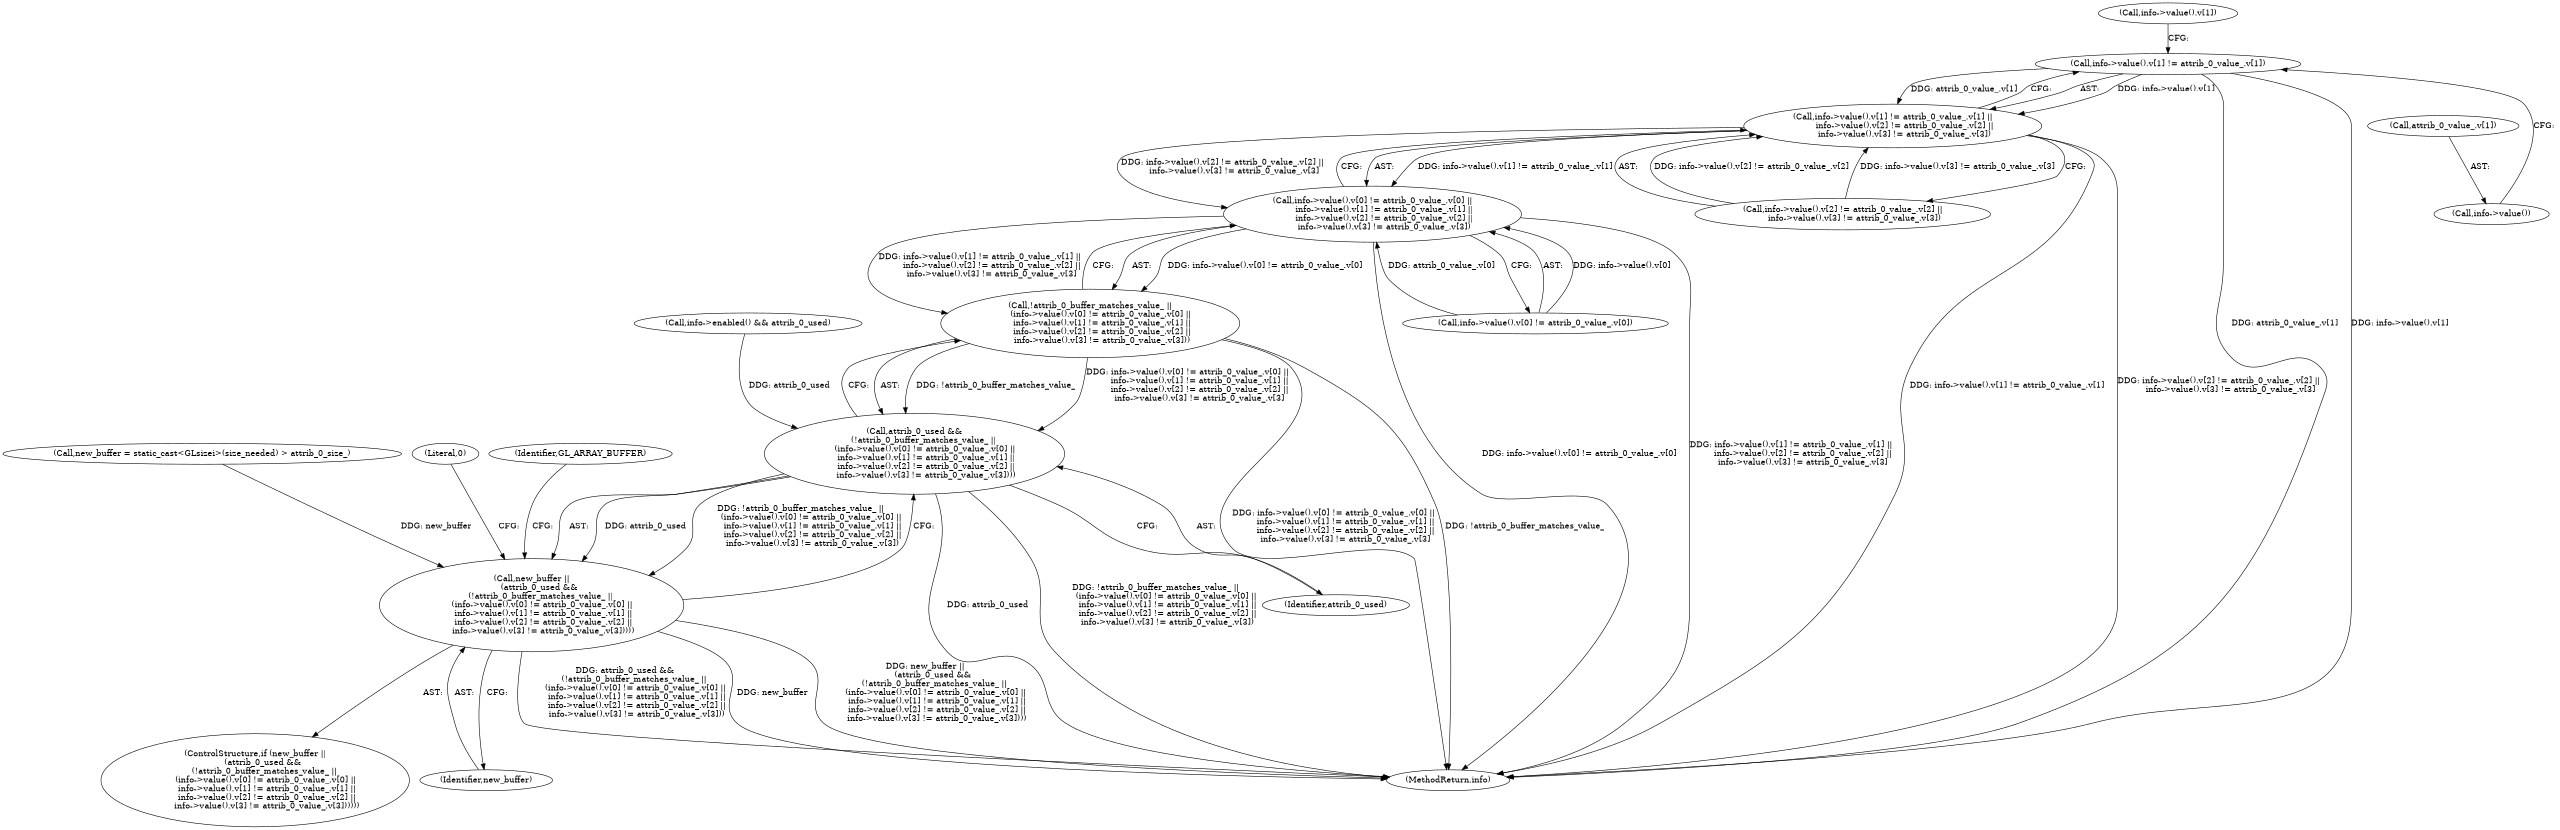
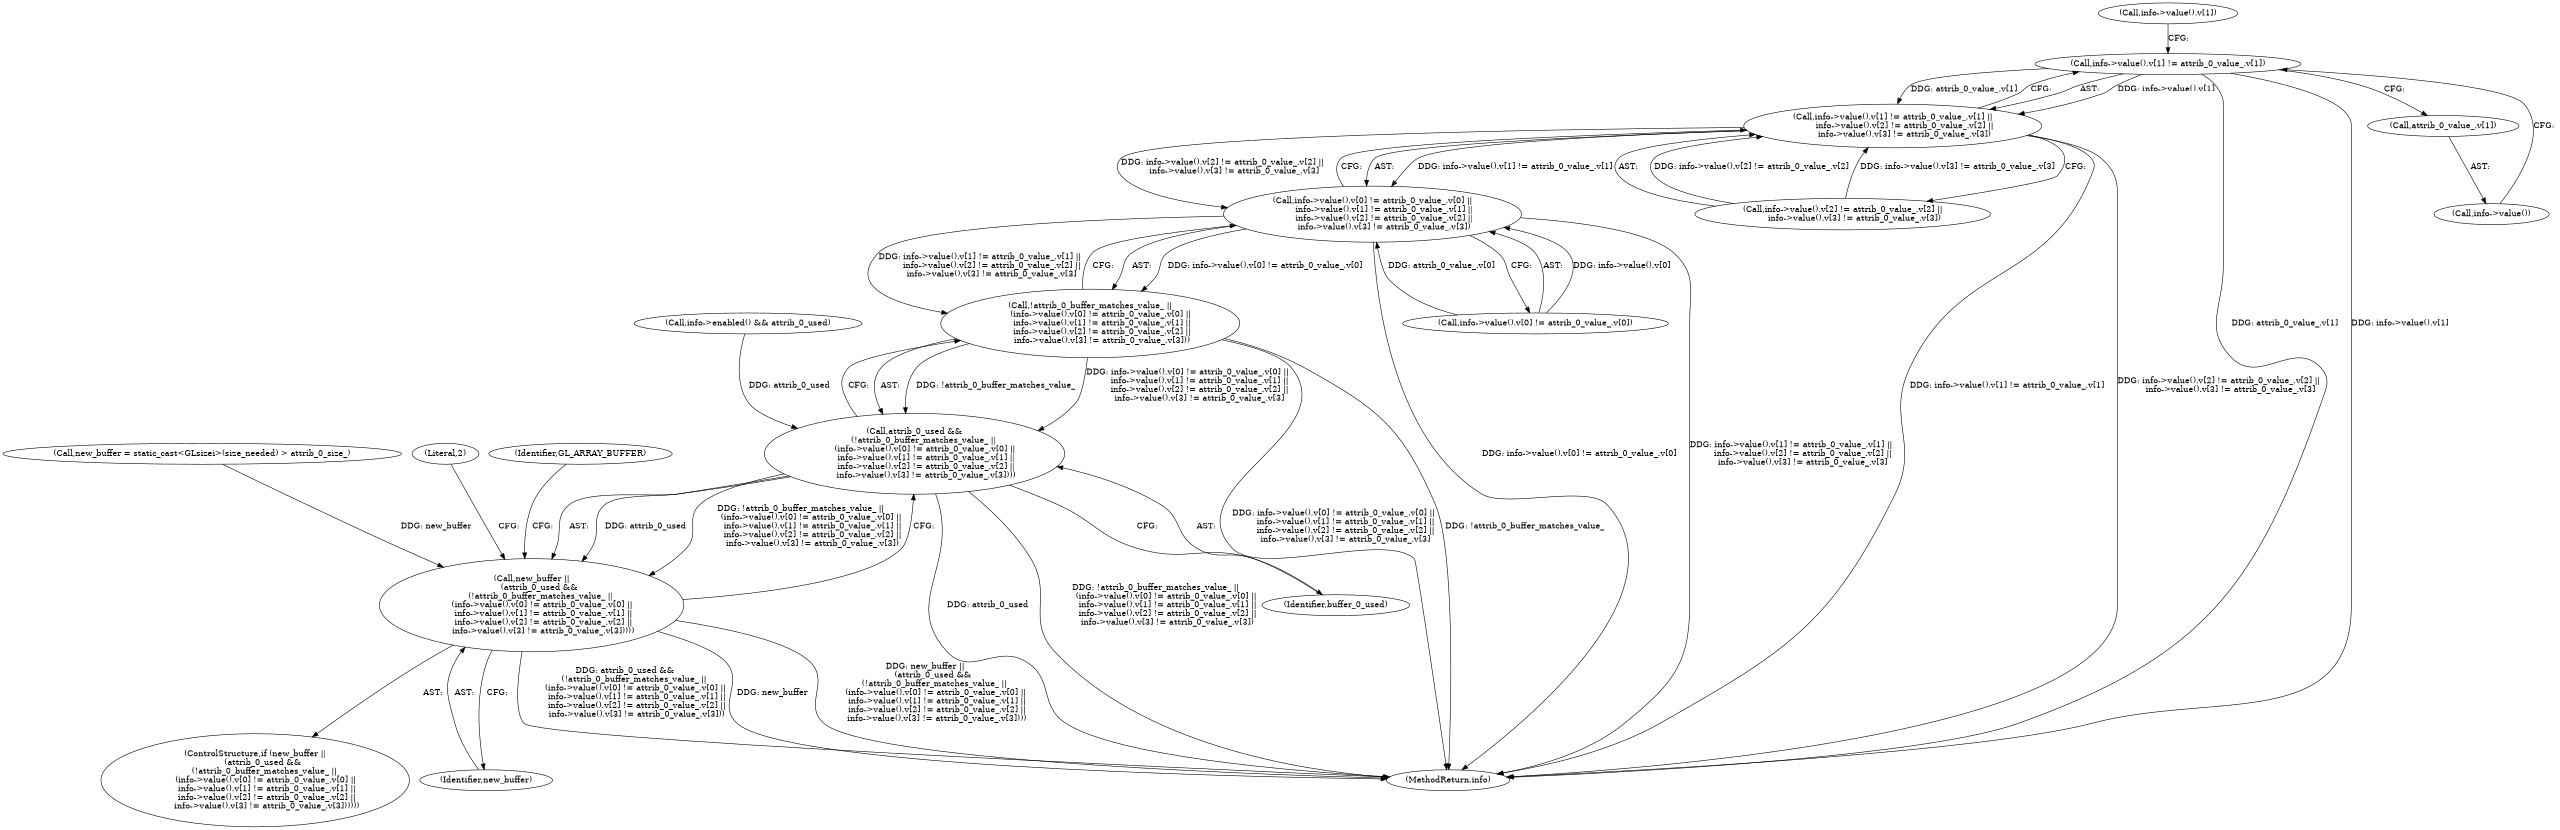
edge "(Call,info->value().v[1] != attrib_0_value_.v[1])" -> "(Call,attrib_0_value_.v[1])": added, label "CFG:"
node "(Literal,0)": label "(Literal,0)" -> "(Literal,2)"
node "(Identifier,attrib_0_used)": label "(Identifier,attrib_0_used)" -> "(Identifier,buffer_0_used)"
